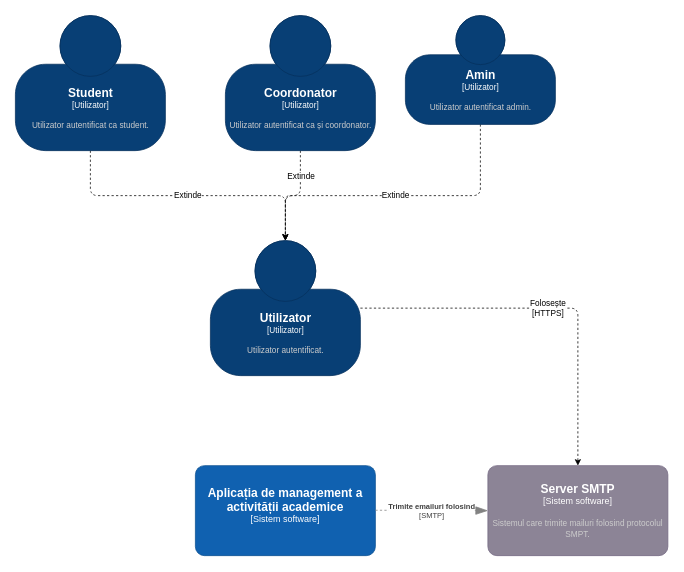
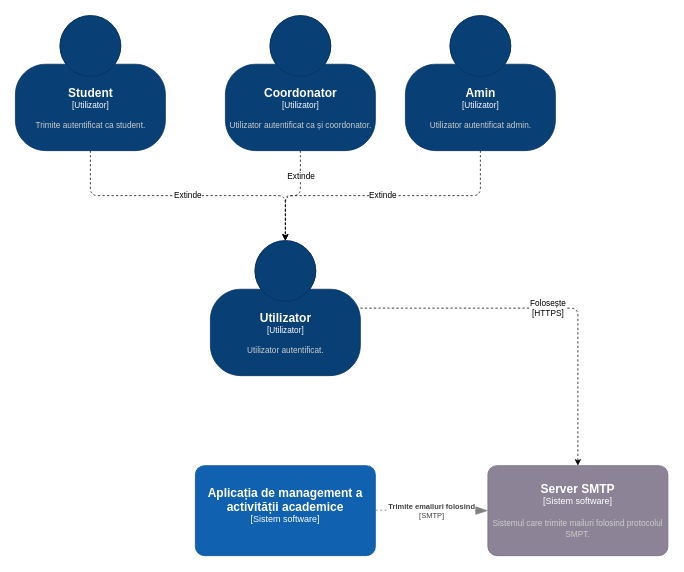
node "Amin [Utilizator] Utilizator autentificat admin.": size 150x109 -> 150x135
node "Student [Utilizator] Utilizator autentificat ca student.": label "Student [Utilizator] Utilizator autentificat ca student." -> "Student [Utilizator] Trimite autentificat ca student."
